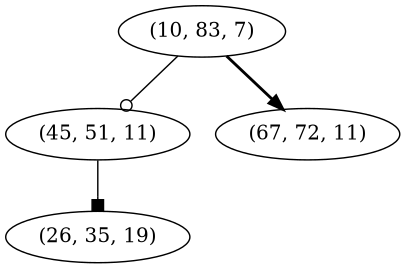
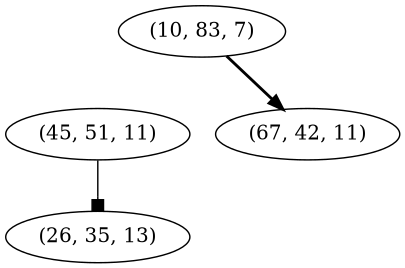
edge "(10, 83, 7)" -> "(45, 51, 11)": removed
node "(67, 72, 11)": label "(67, 72, 11)" -> "(67, 42, 11)"
node "(26, 35, 19)": label "(26, 35, 19)" -> "(26, 35, 13)"
